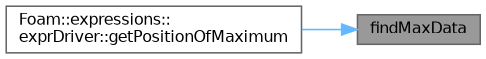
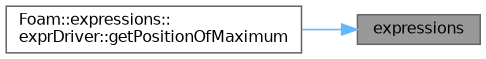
node "findMaxData": label "findMaxData" -> "expressions"
